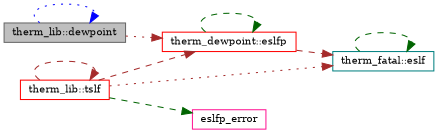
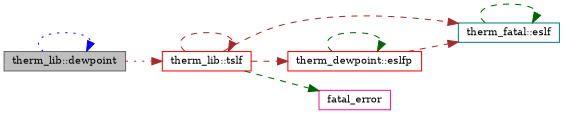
edge "therm_lib::dewpoint" -> "therm_dewpoint::eslfp": now "therm_lib::dewpoint" -> "therm_lib::tslf"
edge "therm_lib::tslf" -> "therm_fatal::eslf": style dotted -> dashed
node "eslfp_error": label "eslfp_error" -> "fatal_error"
